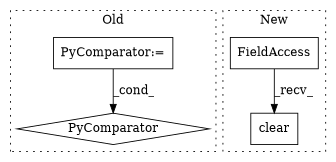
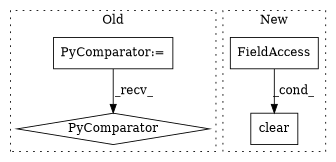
edge "PyComparator:=" -> "PyComparator": label "_cond_" -> "_recv_"
edge "FieldAccess" -> "clear": label "_recv_" -> "_cond_"
